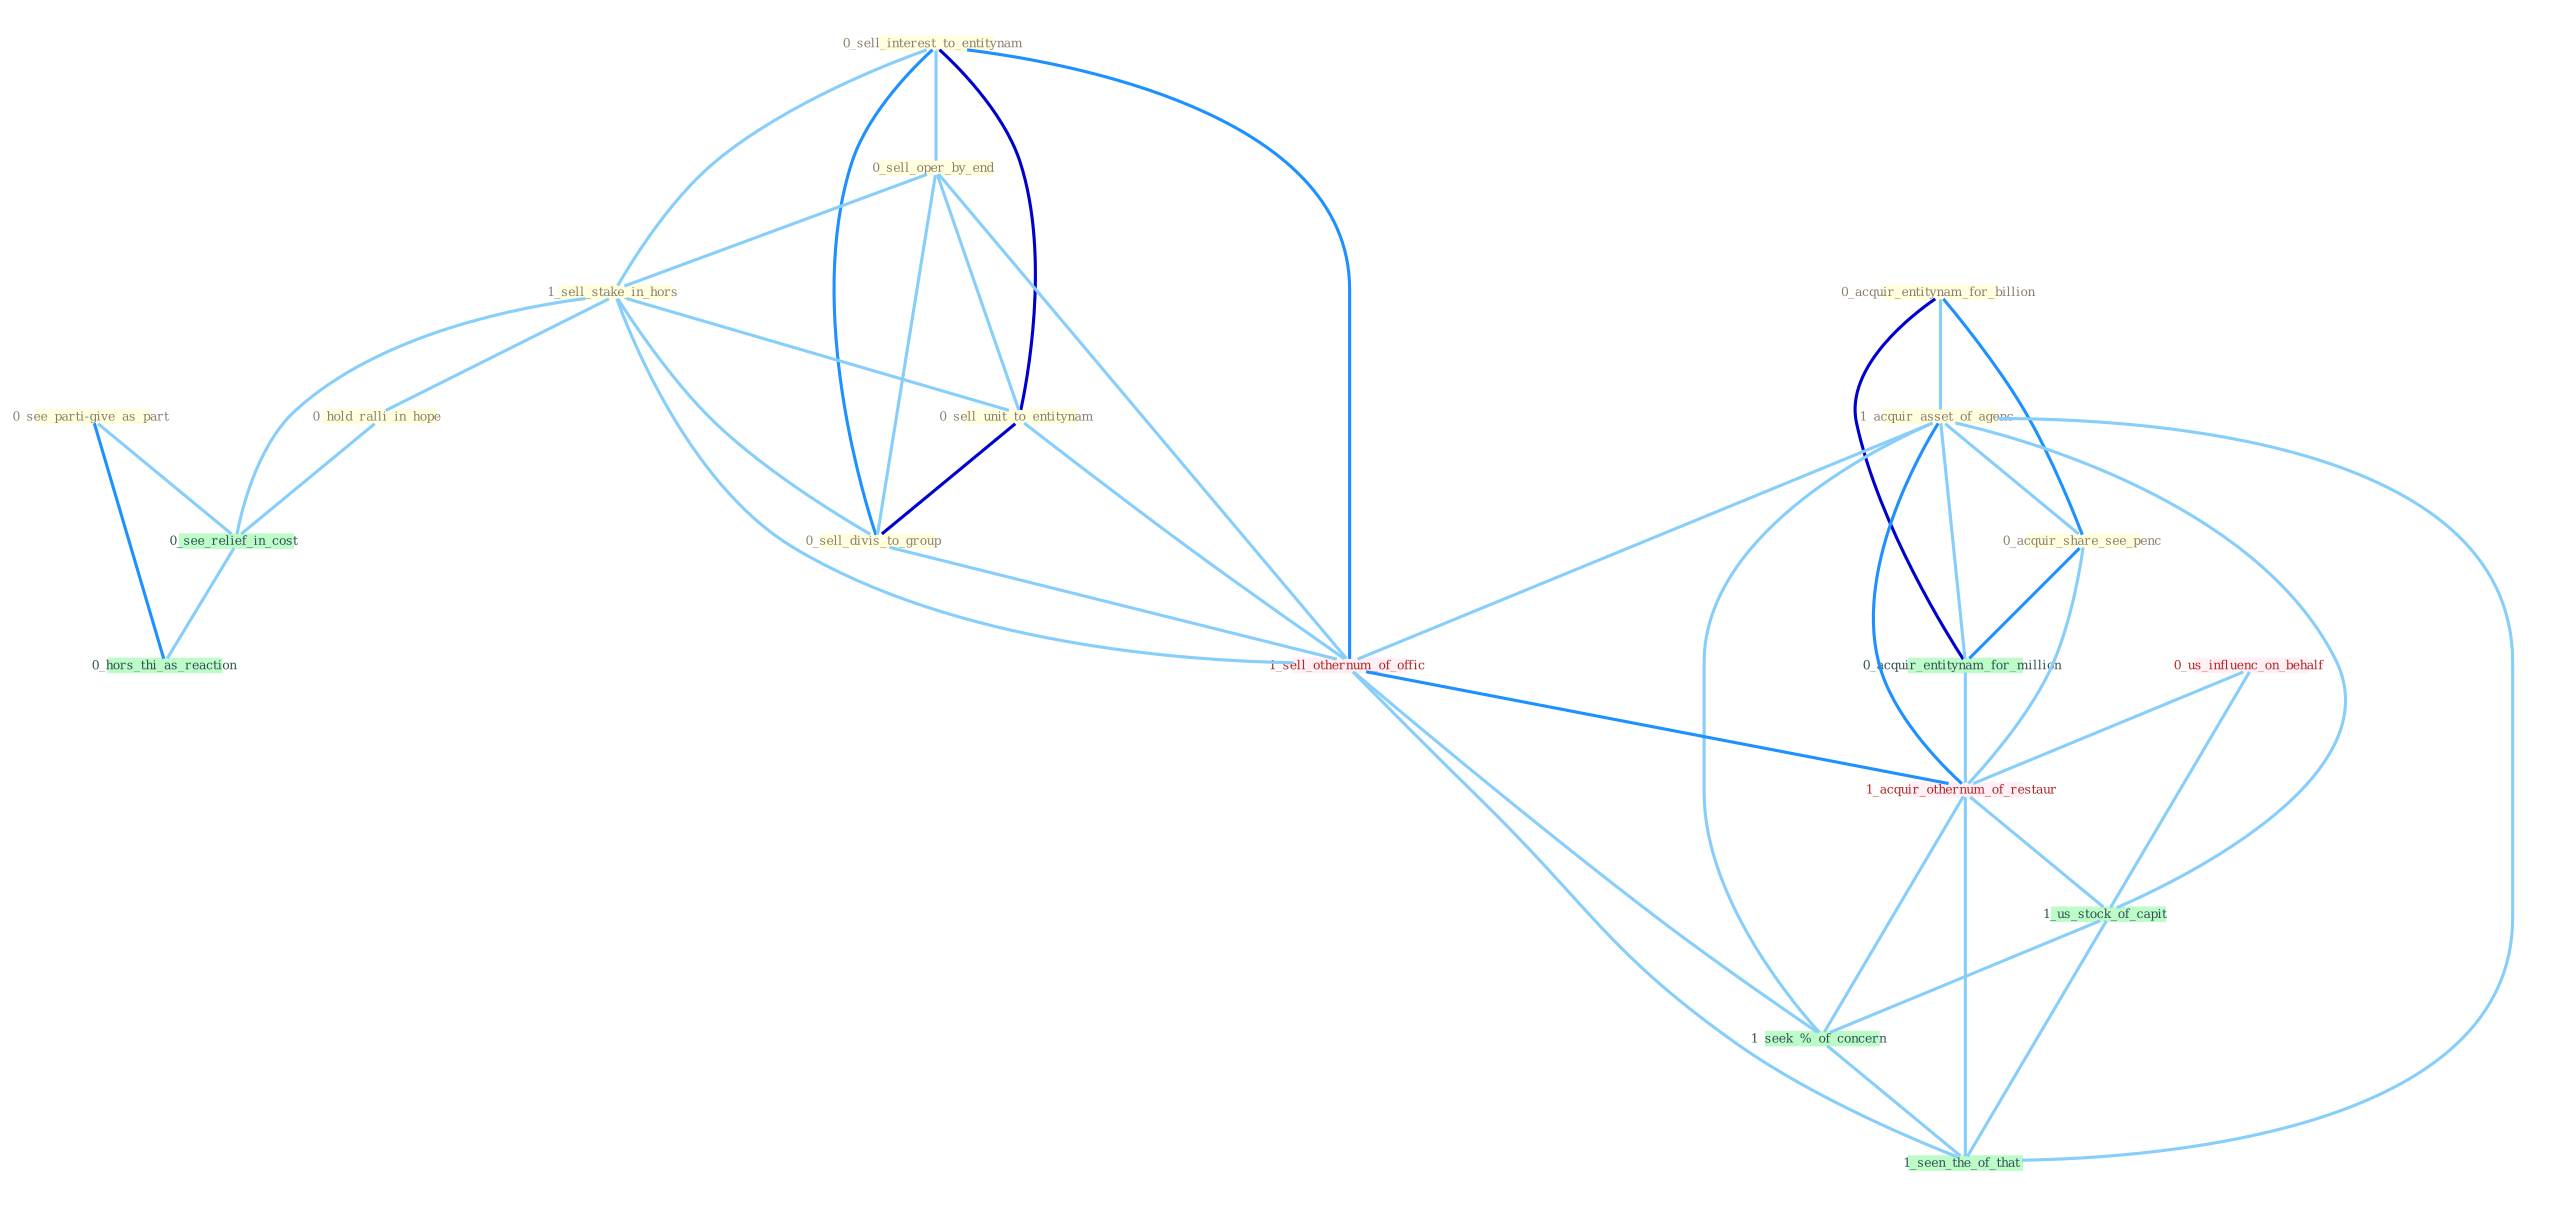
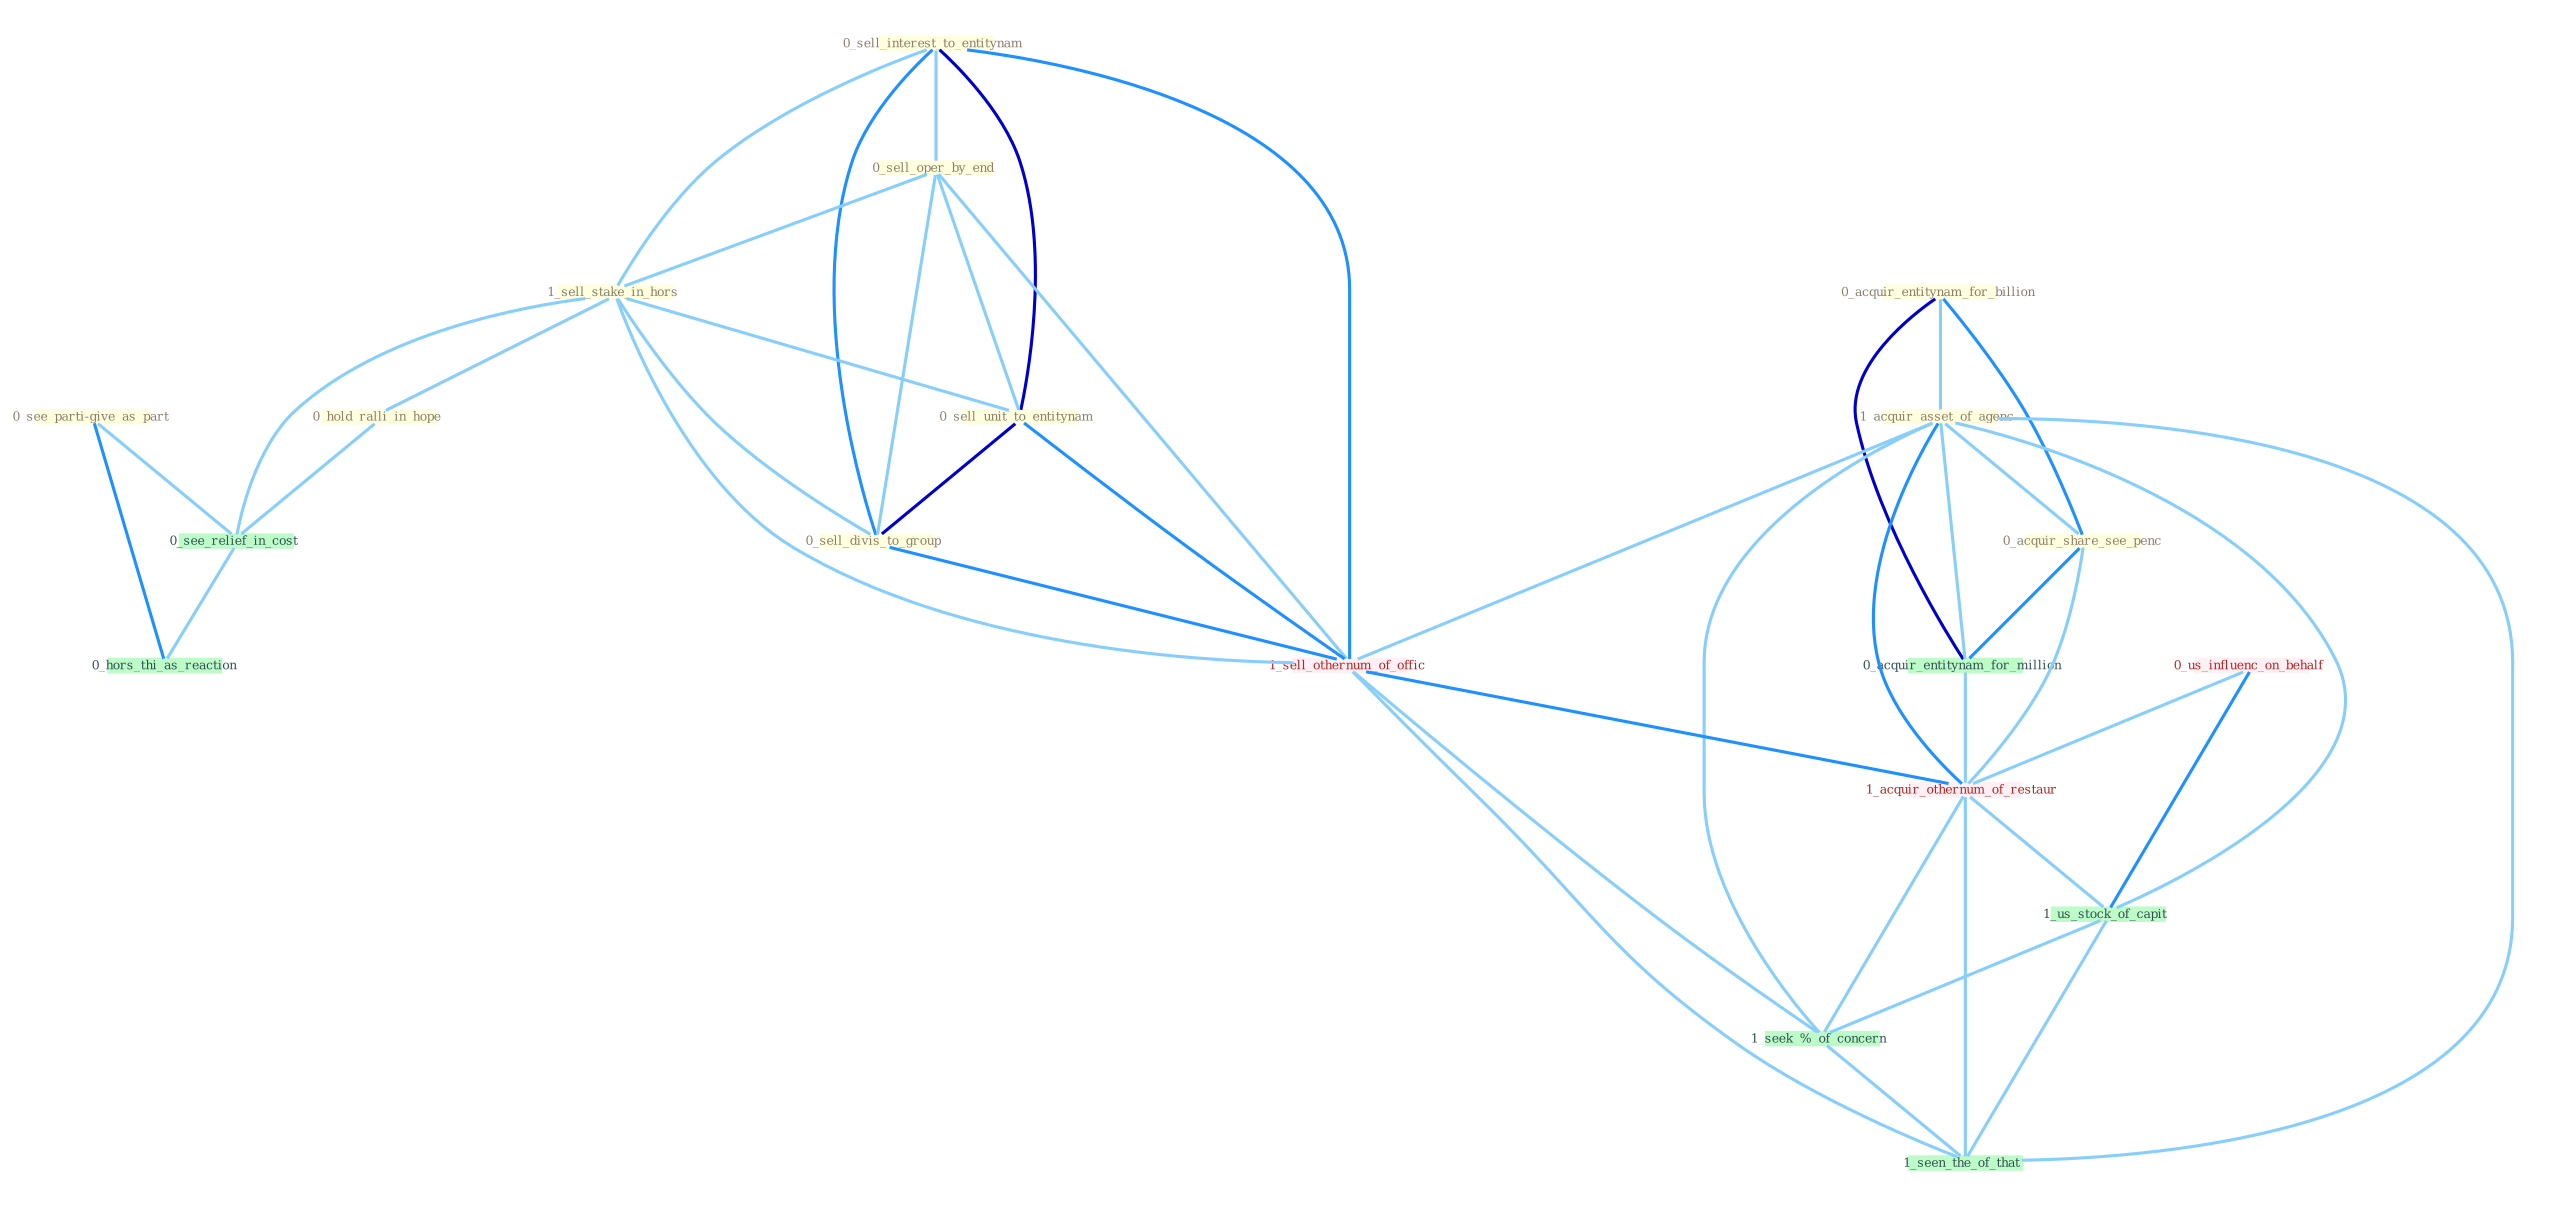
edge "0_sell_unit_to_entitynam" -- "1_sell_othernum_of_offic": color #87cefa -> #1e90ff
edge "0_sell_divis_to_group" -- "1_sell_othernum_of_offic": color #87cefa -> #1e90ff
edge "0_us_influenc_on_behalf" -- "1_us_stock_of_capit": color #87cefa -> #1e90ff
